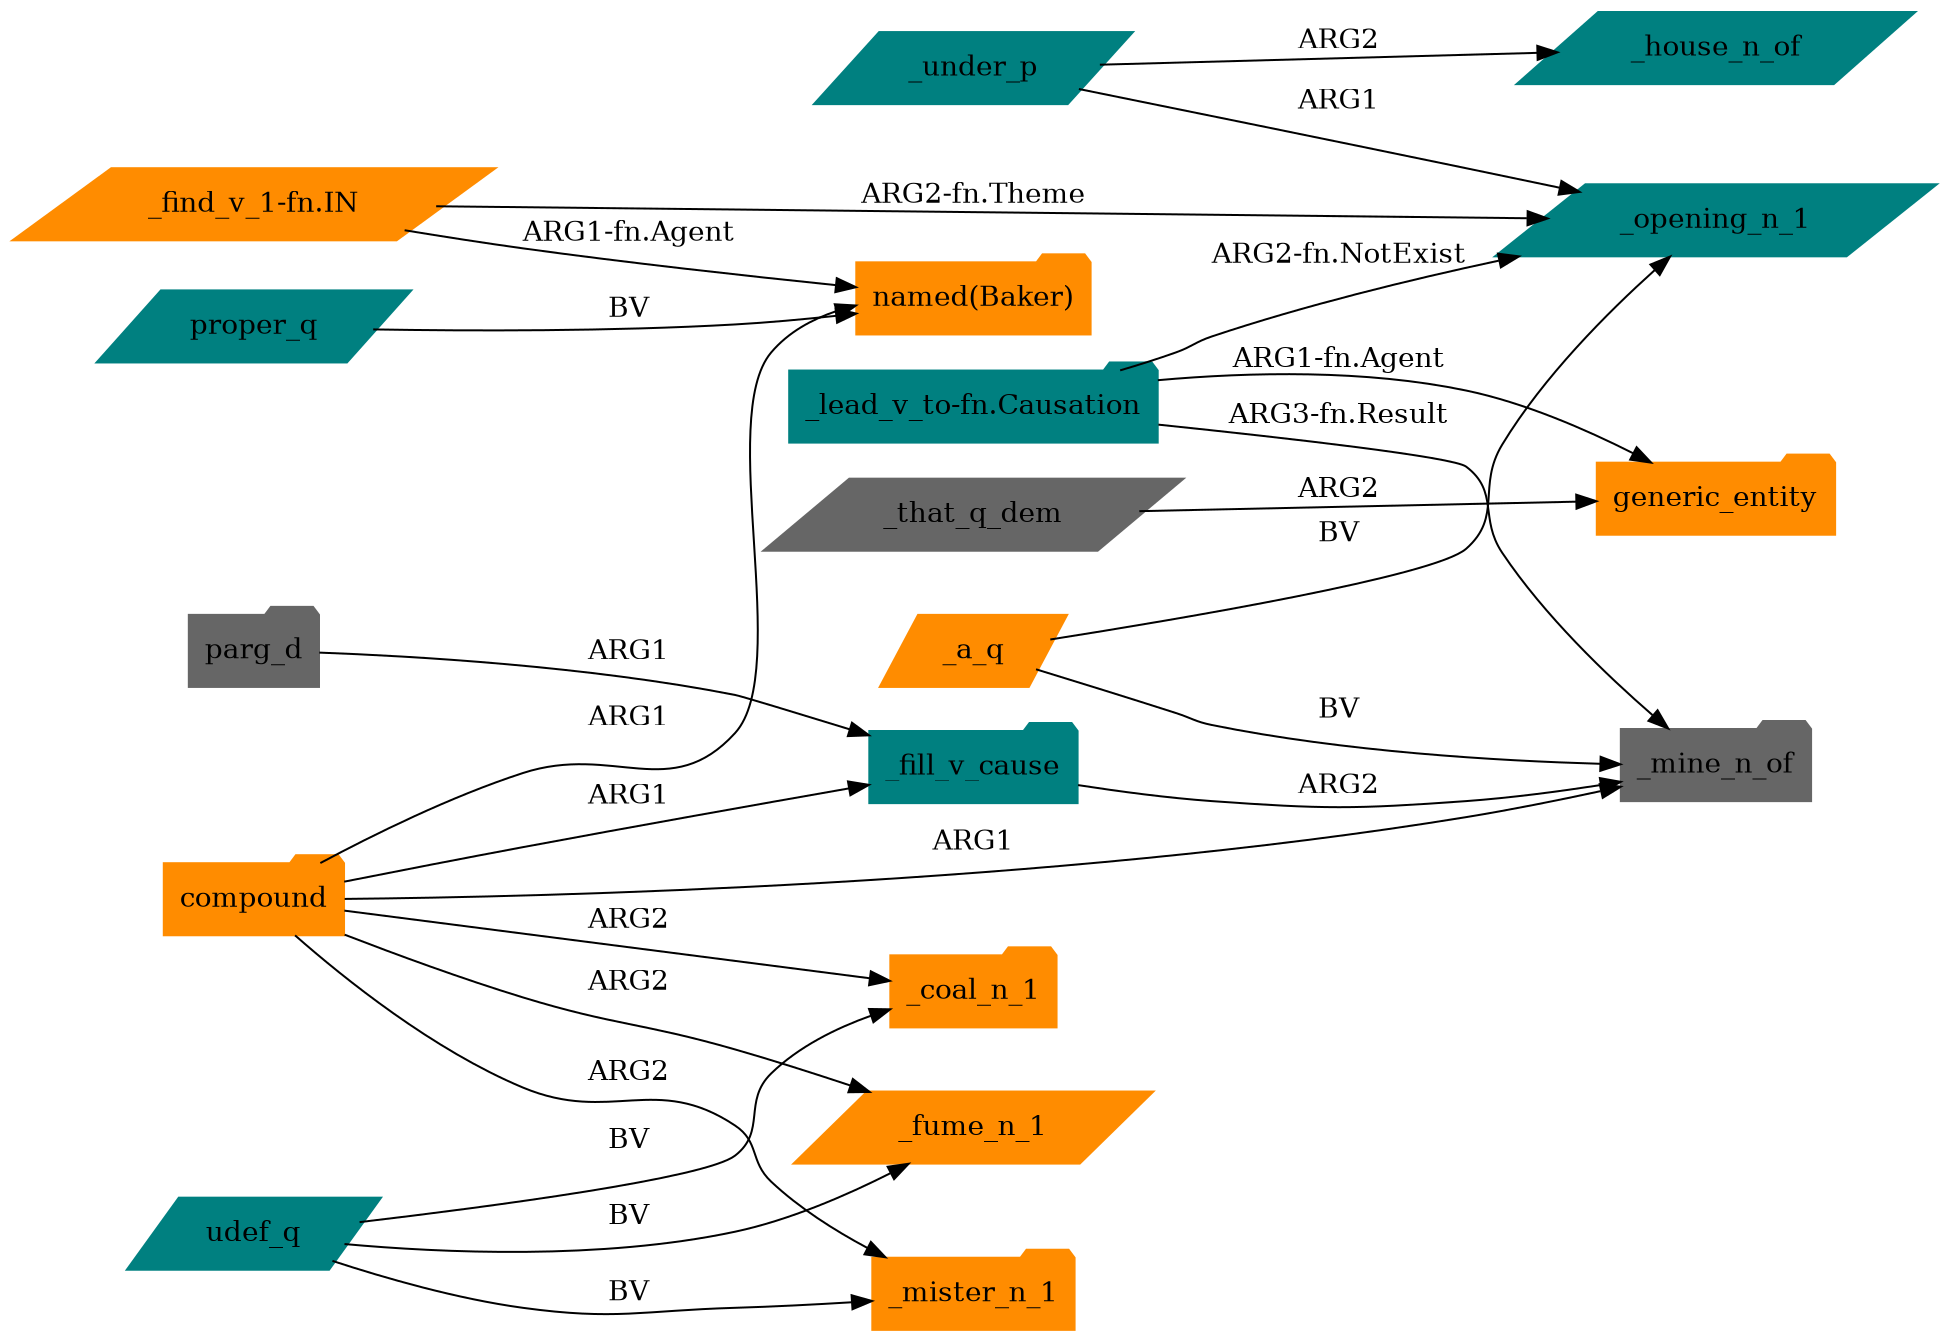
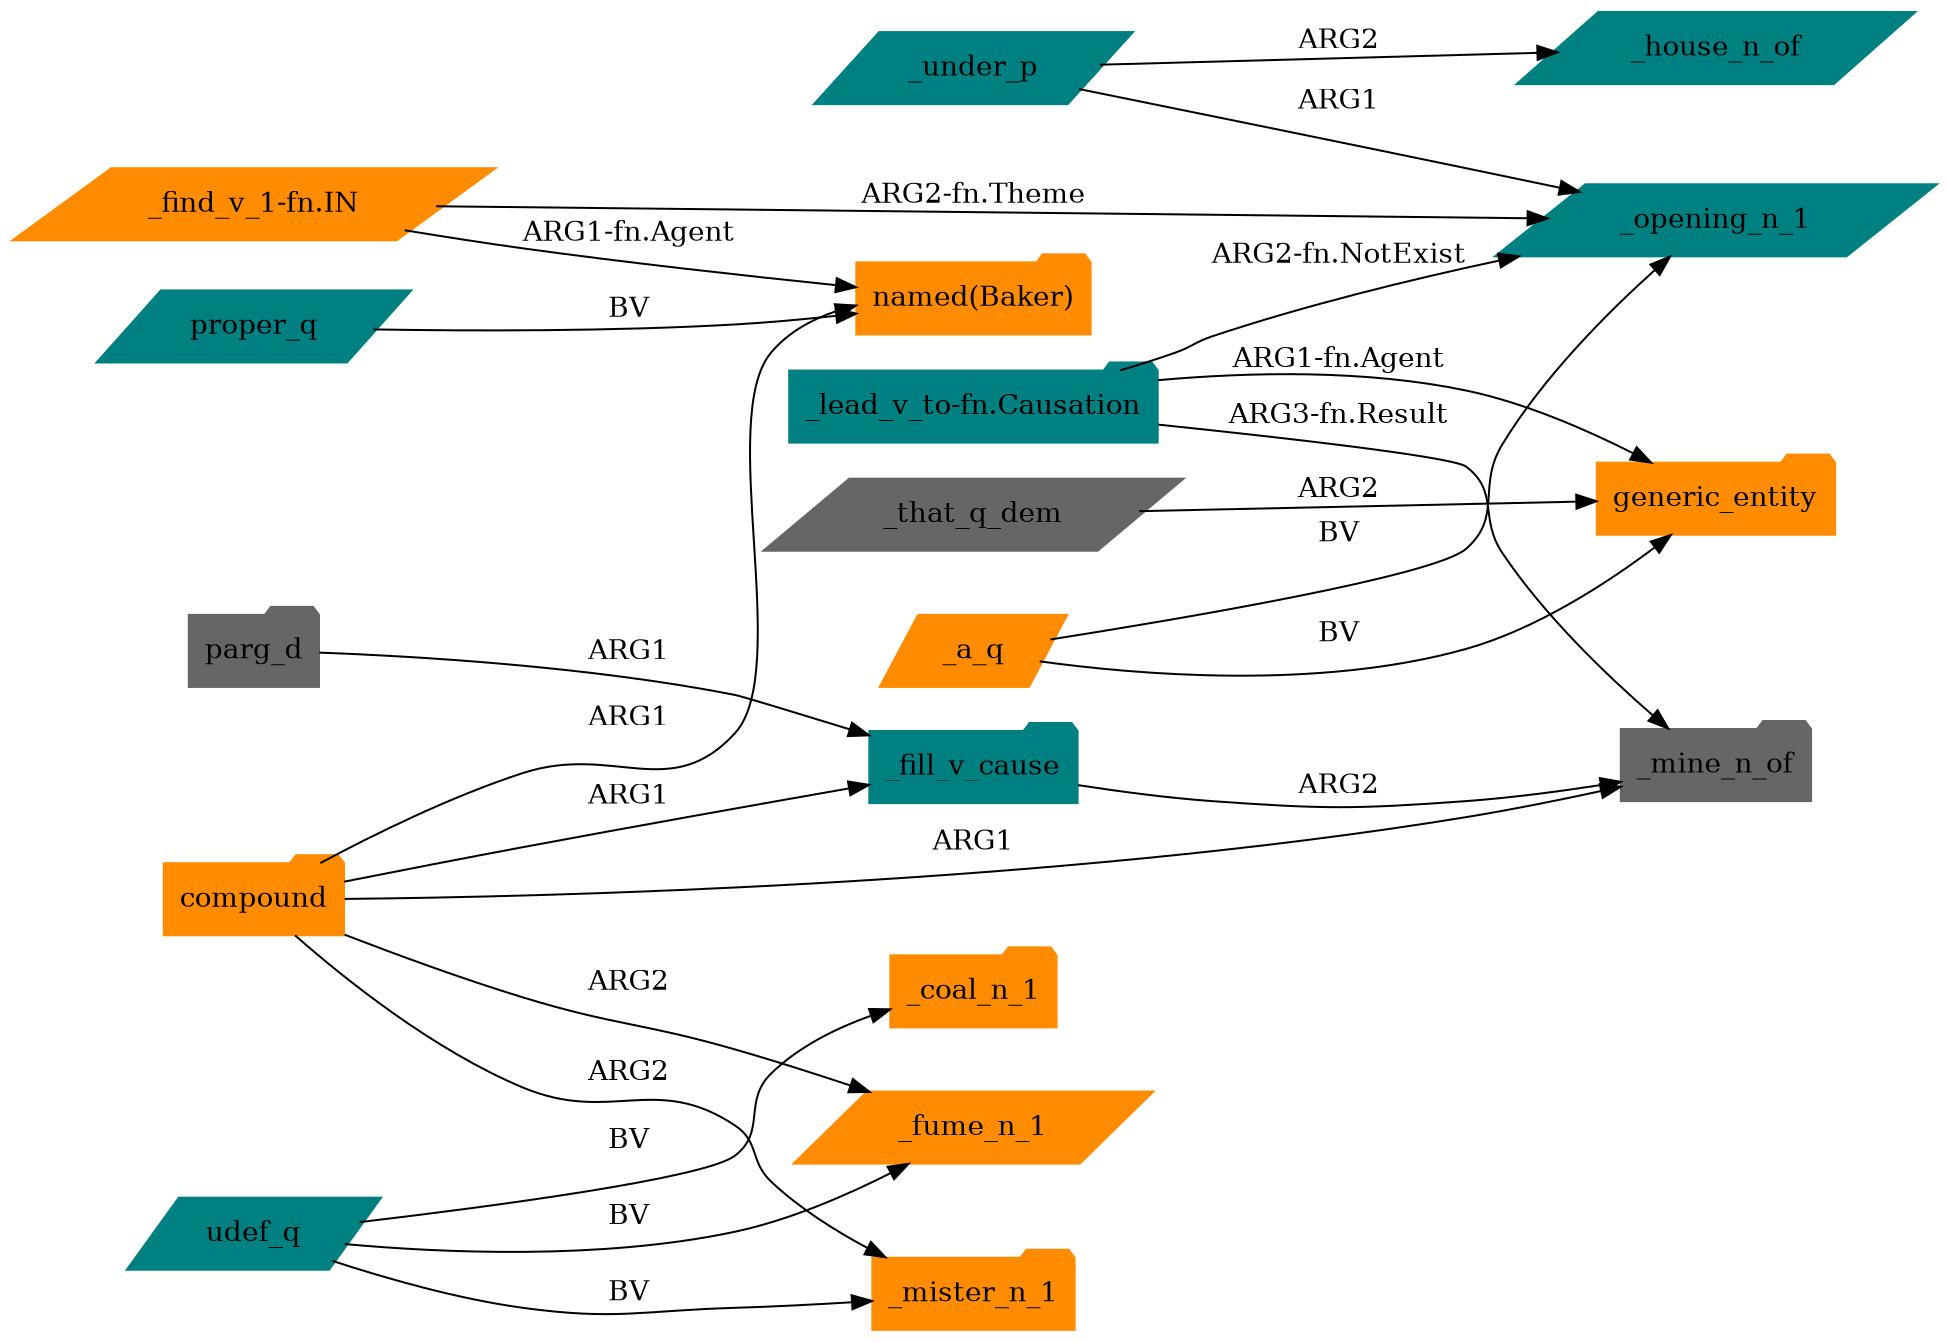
edge "_a_q" -> "_mine_n_of": now "_a_q" -> "generic_entity"
edge "compound" -> "_coal_n_1": removed, label "ARG2"
